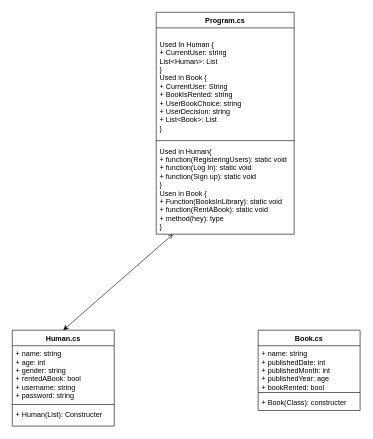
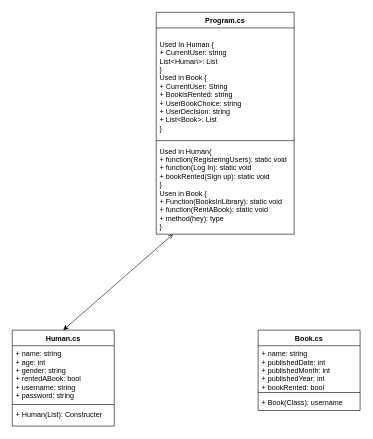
node "Used in Human{ + function(RegisteringUsers): static void + function(Log In): static void + function(Sign up): static void } Usen in Book { + Function(BooksInLibrary): static void + function(RentABook): static void + method(hey): type }": label "Used in Human{ + function(RegisteringUsers): static void + function(Log In): static void + function(Sign up): static void } Usen in Book { + Function(BooksInLibrary): static void + function(RentABook): static void + method(hey): type }" -> "Used in Human{ + function(RegisteringUsers): static void + function(Log In): static void + bookRented(Sign up): static void } Usen in Book { + Function(BooksInLibrary): static void + function(RentABook): static void + method(hey): type }"
node "+ name: string + publishedDate: int + publishedMonth: int + publishedYear: age + bookRented: bool": label "+ name: string + publishedDate: int + publishedMonth: int + publishedYear: age + bookRented: bool" -> "+ name: string + publishedDate: int + publishedMonth: int + publishedYear: int + bookRented: bool"
node "+ Book(Class): constructer": label "+ Book(Class): constructer" -> "+ Book(Class): username"
